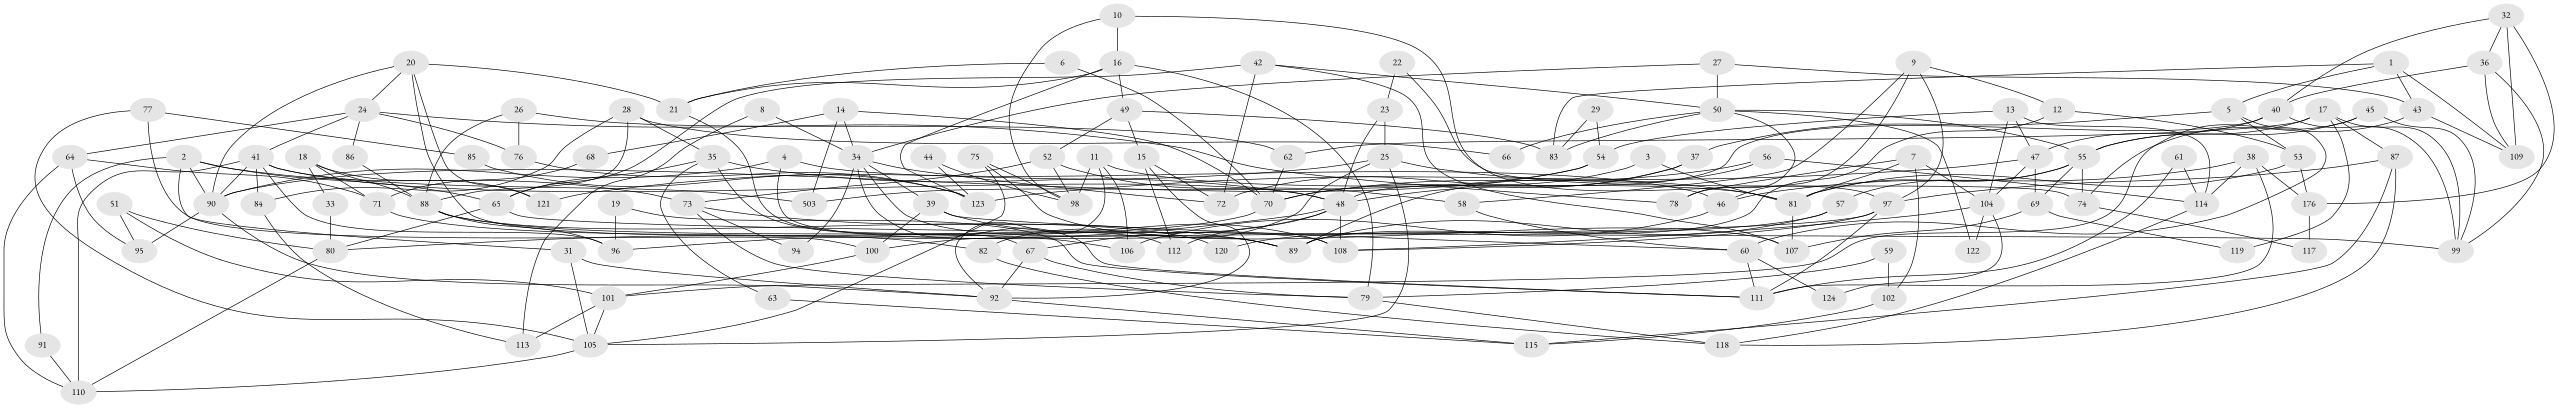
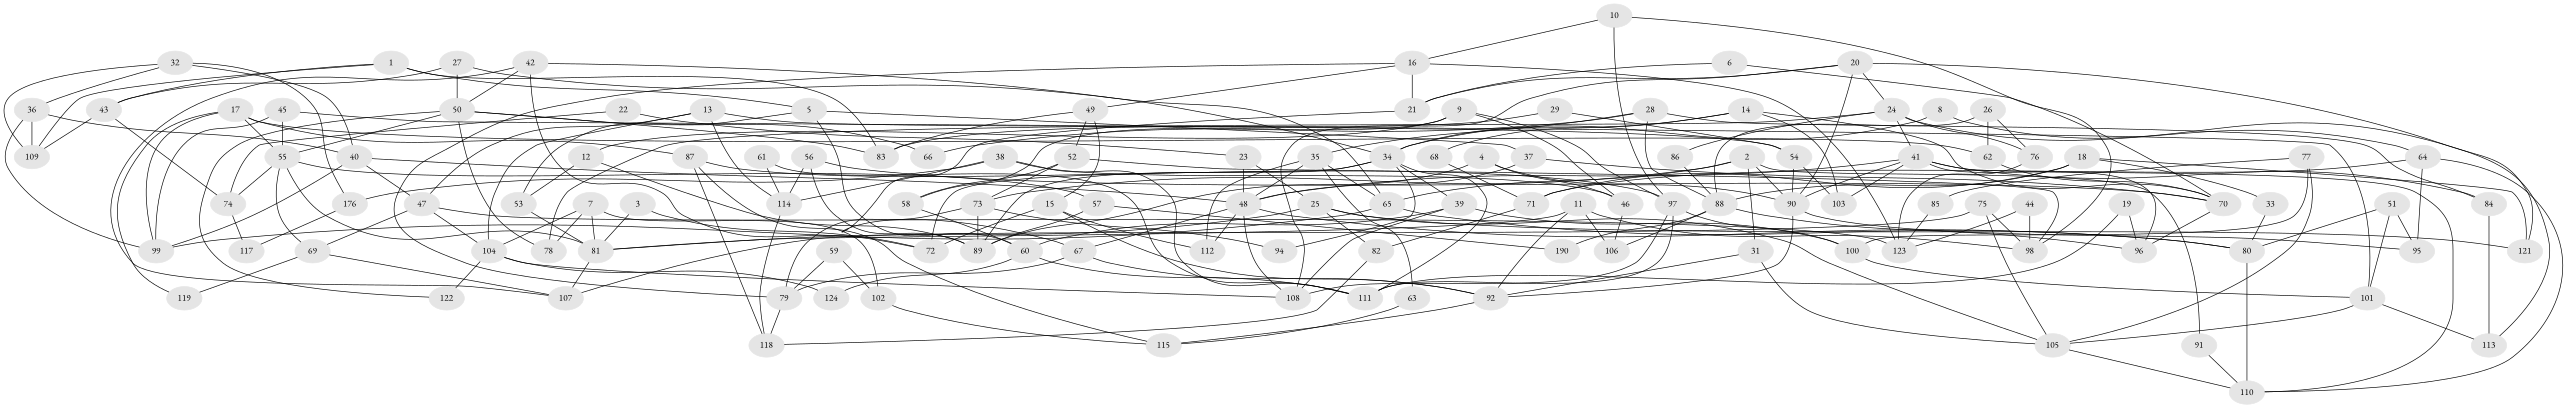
edge "53" -- "176": removed
node "503": label "503" -> "103"
node "120": label "120" -> "190"
